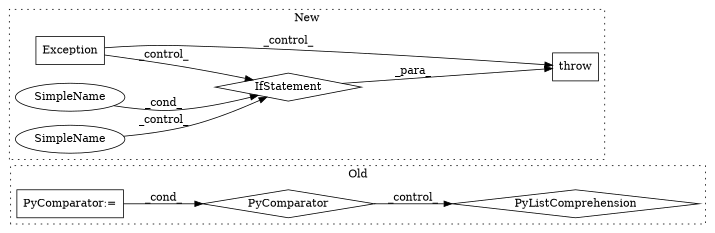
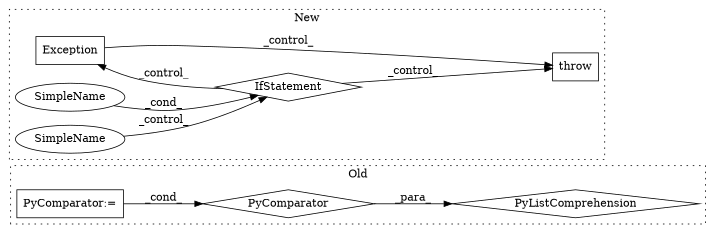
edge "Exception" -> "IfStatement": reversed
edge "IfStatement" -> "throw": label "_para_" -> "_control_"
edge "PyComparator" -> "PyListComprehension": label "_control_" -> "_para_"
